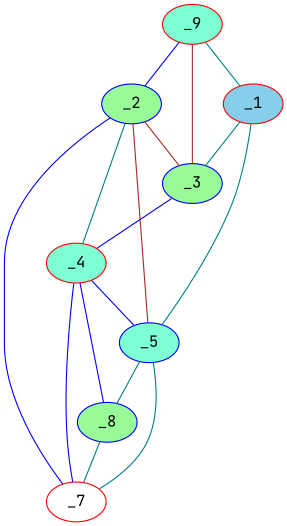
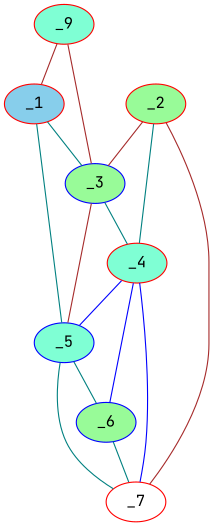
edge "_9" -- "_2": removed
edge "_9" -- "_1": color teal -> brown
node "_2": color blue -> red
edge "_3" -- "_4": color blue -> teal
edge "_2" -- "_5": now "_3" -- "_5"
edge "_2" -- "_7": color blue -> brown
node "_8": label "_8" -> "_6"
